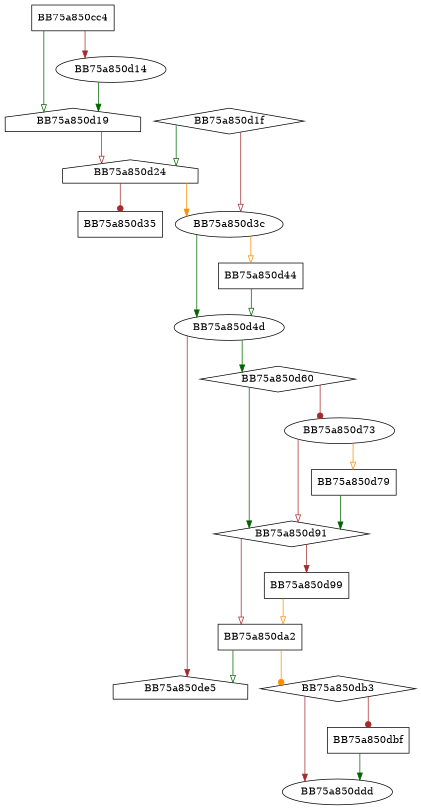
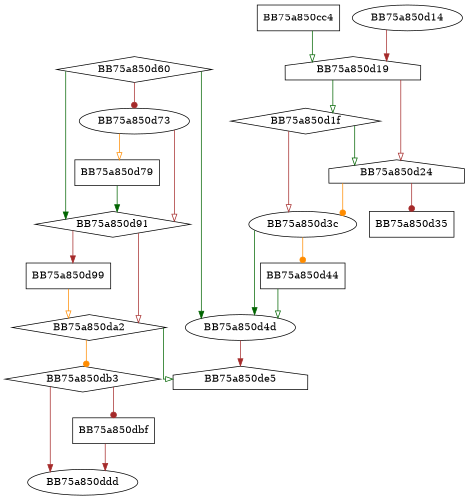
edge "BB75a850cc4" -> "BB75a850d14": removed
edge "BB75a850d14" -> "BB75a850d19": color darkgreen -> brown
edge "BB75a850d19" -> "BB75a850d1f": added
edge "BB75a850d24" -> "BB75a850d3c": arrowhead normal -> dot
edge "BB75a850d3c" -> "BB75a850d44": arrowhead onormal -> dot
edge "BB75a850d4d" -> "BB75a850d60": reversed
node "BB75a850da2": shape box -> diamond
edge "BB75a850dbf" -> "BB75a850ddd": color darkgreen -> brown
